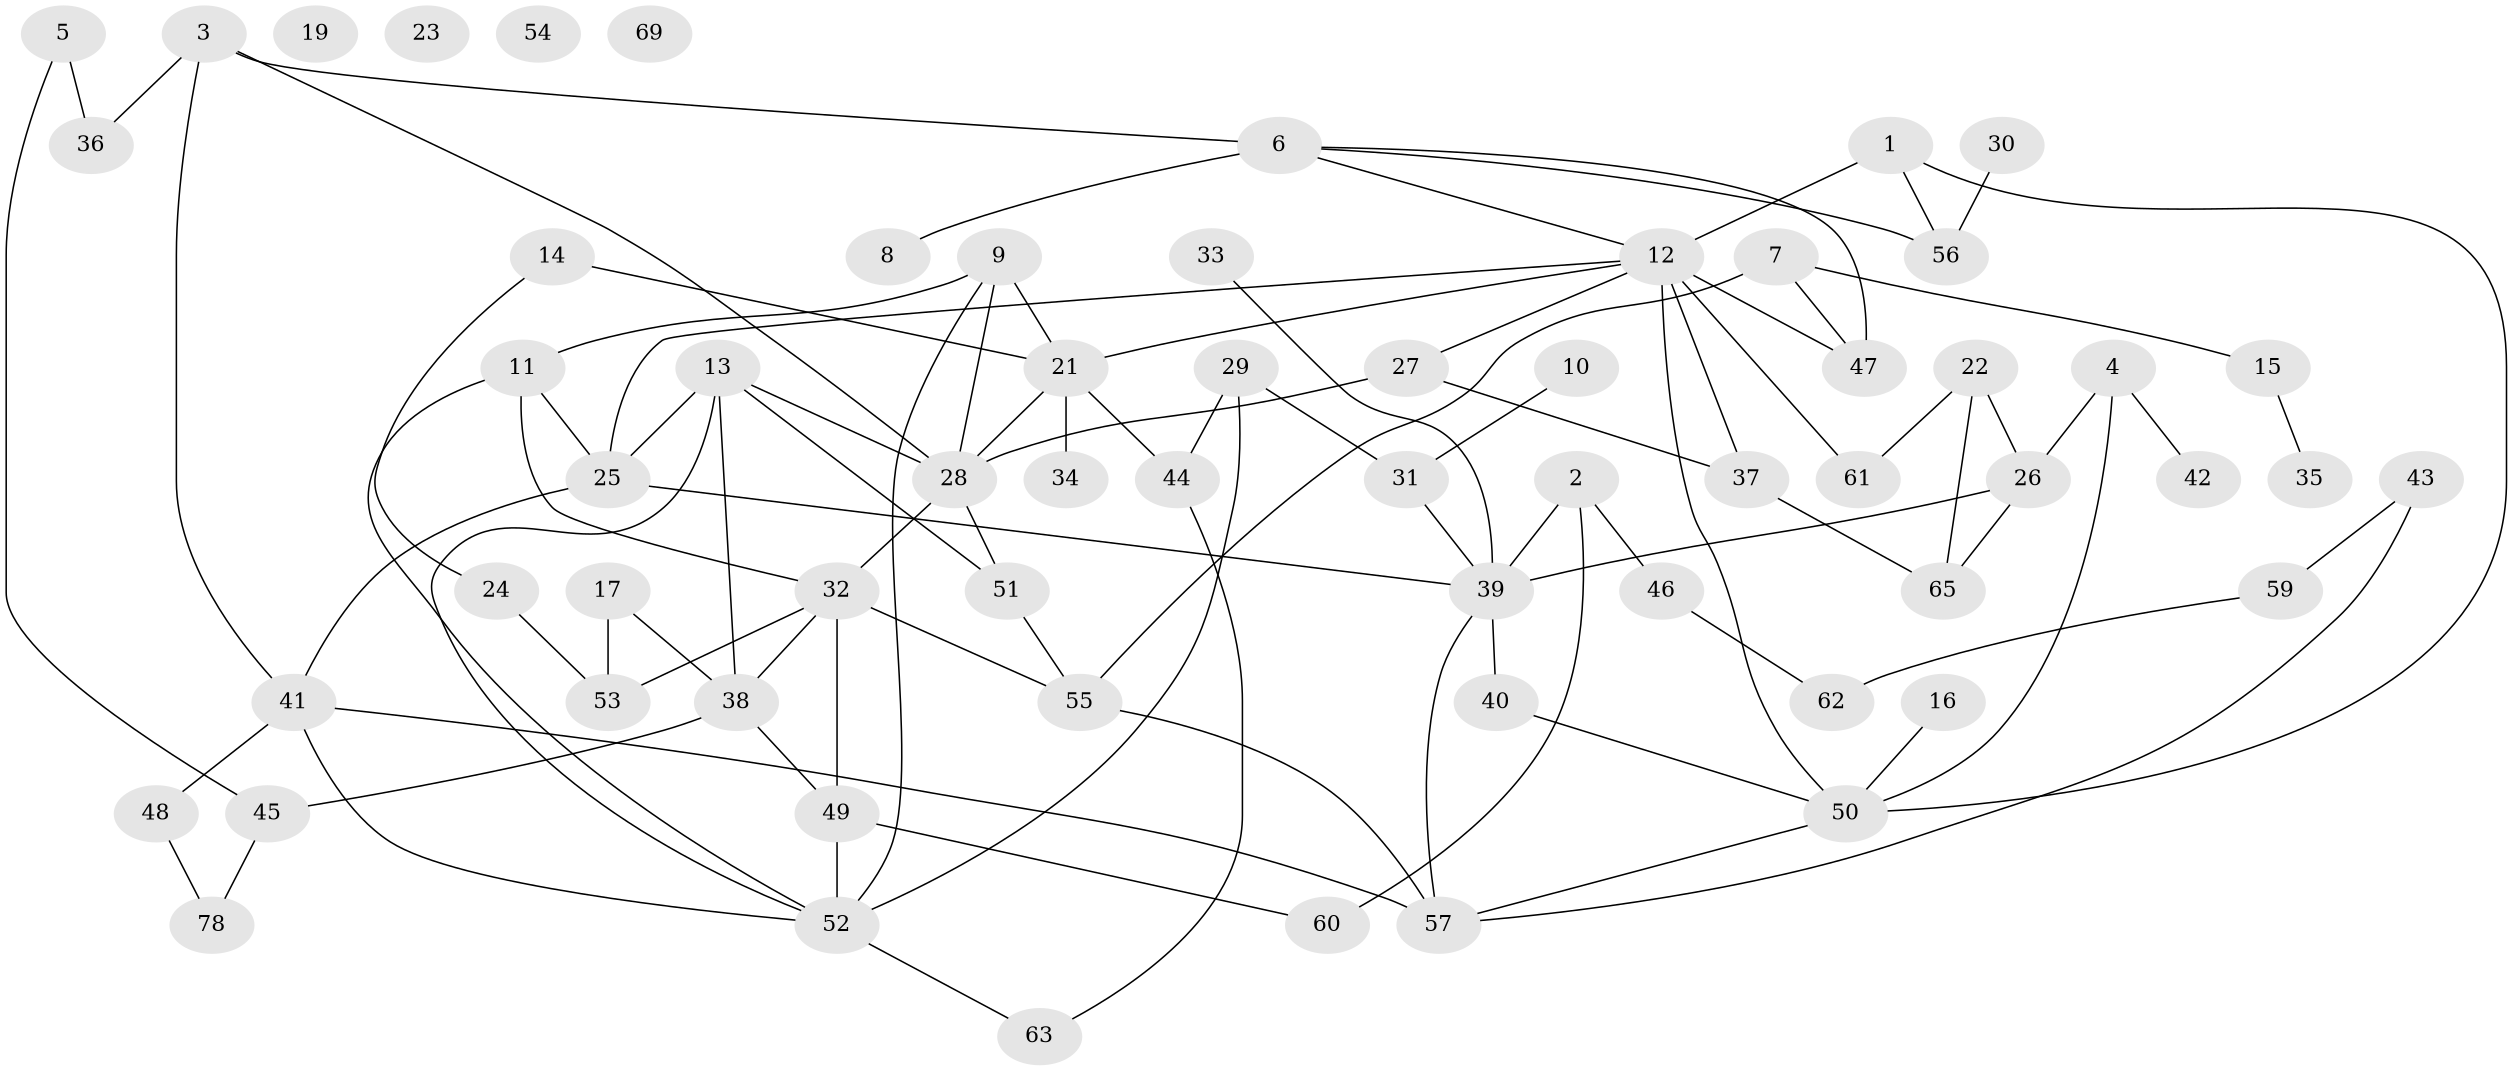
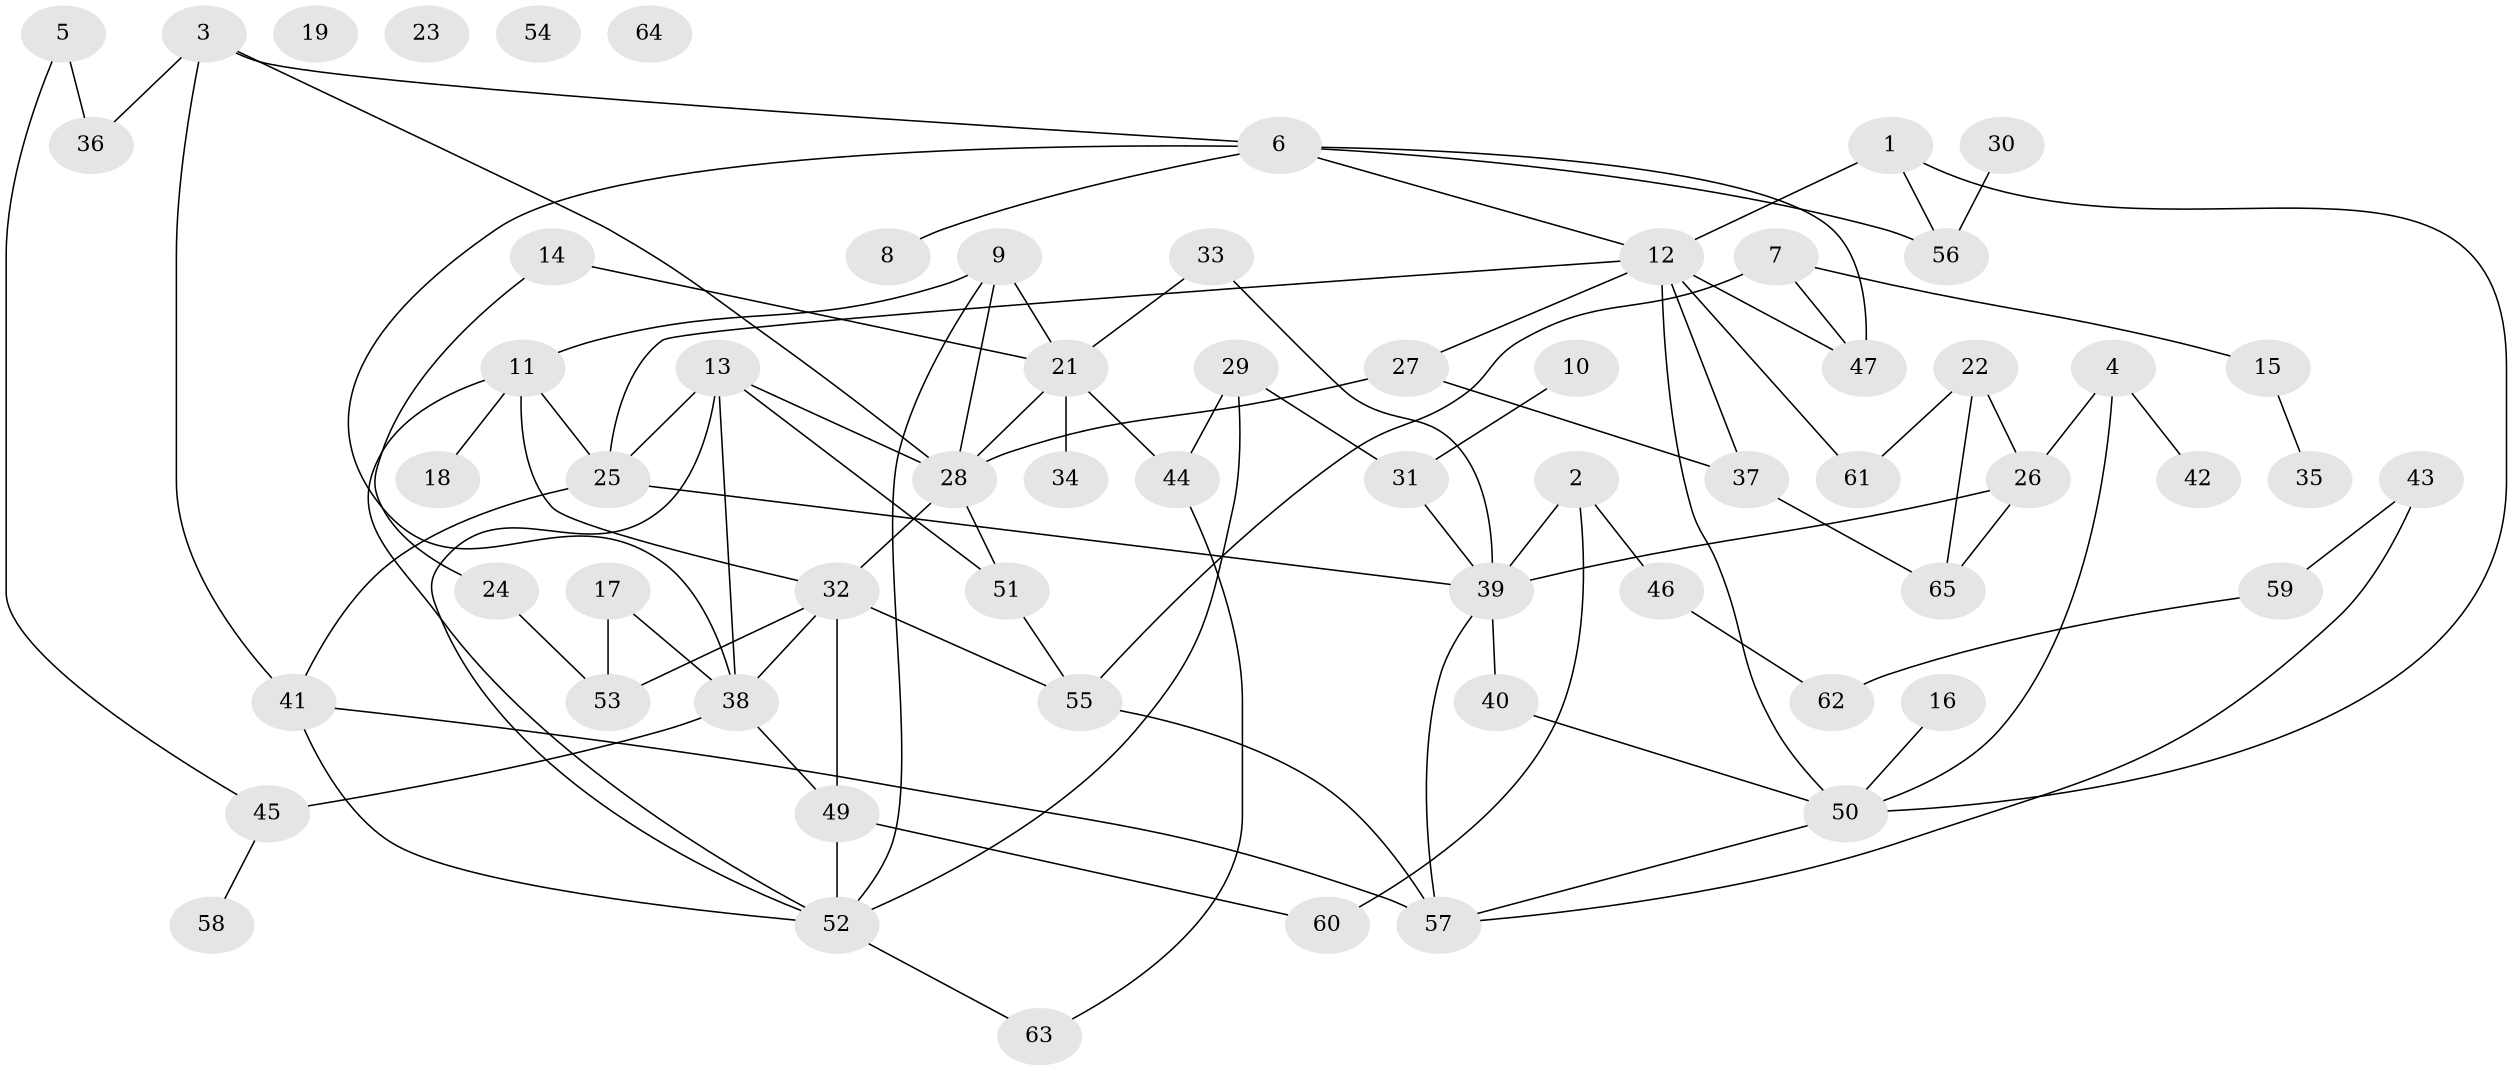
node "69": label "69" -> "64"
edge "6" -- "38": added
edge "12" -- "21": now "33" -- "21"
node "18": added
node "48": removed
node "78": label "78" -> "58"
